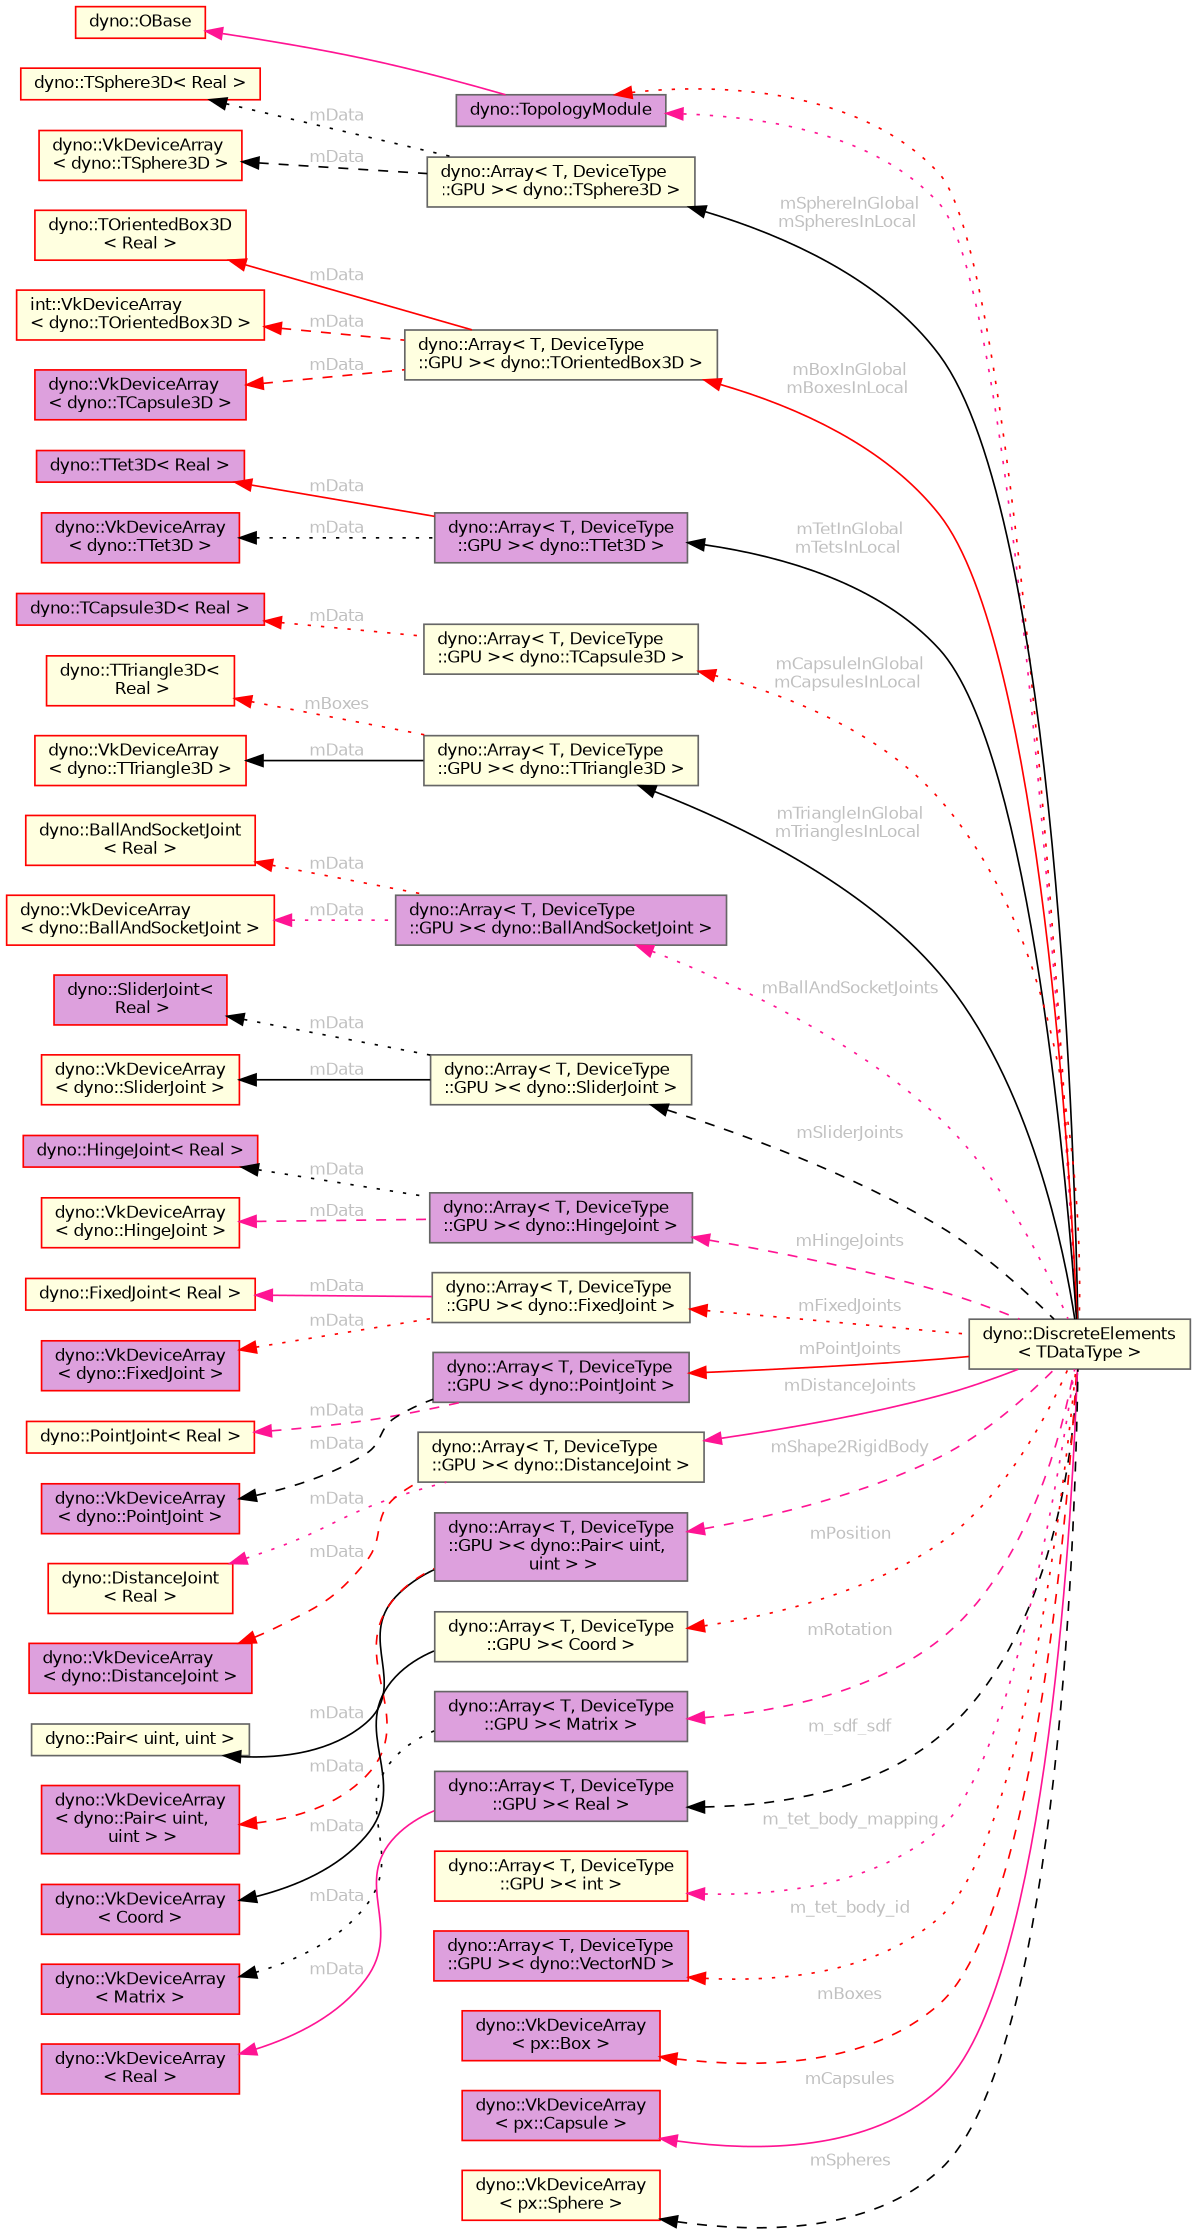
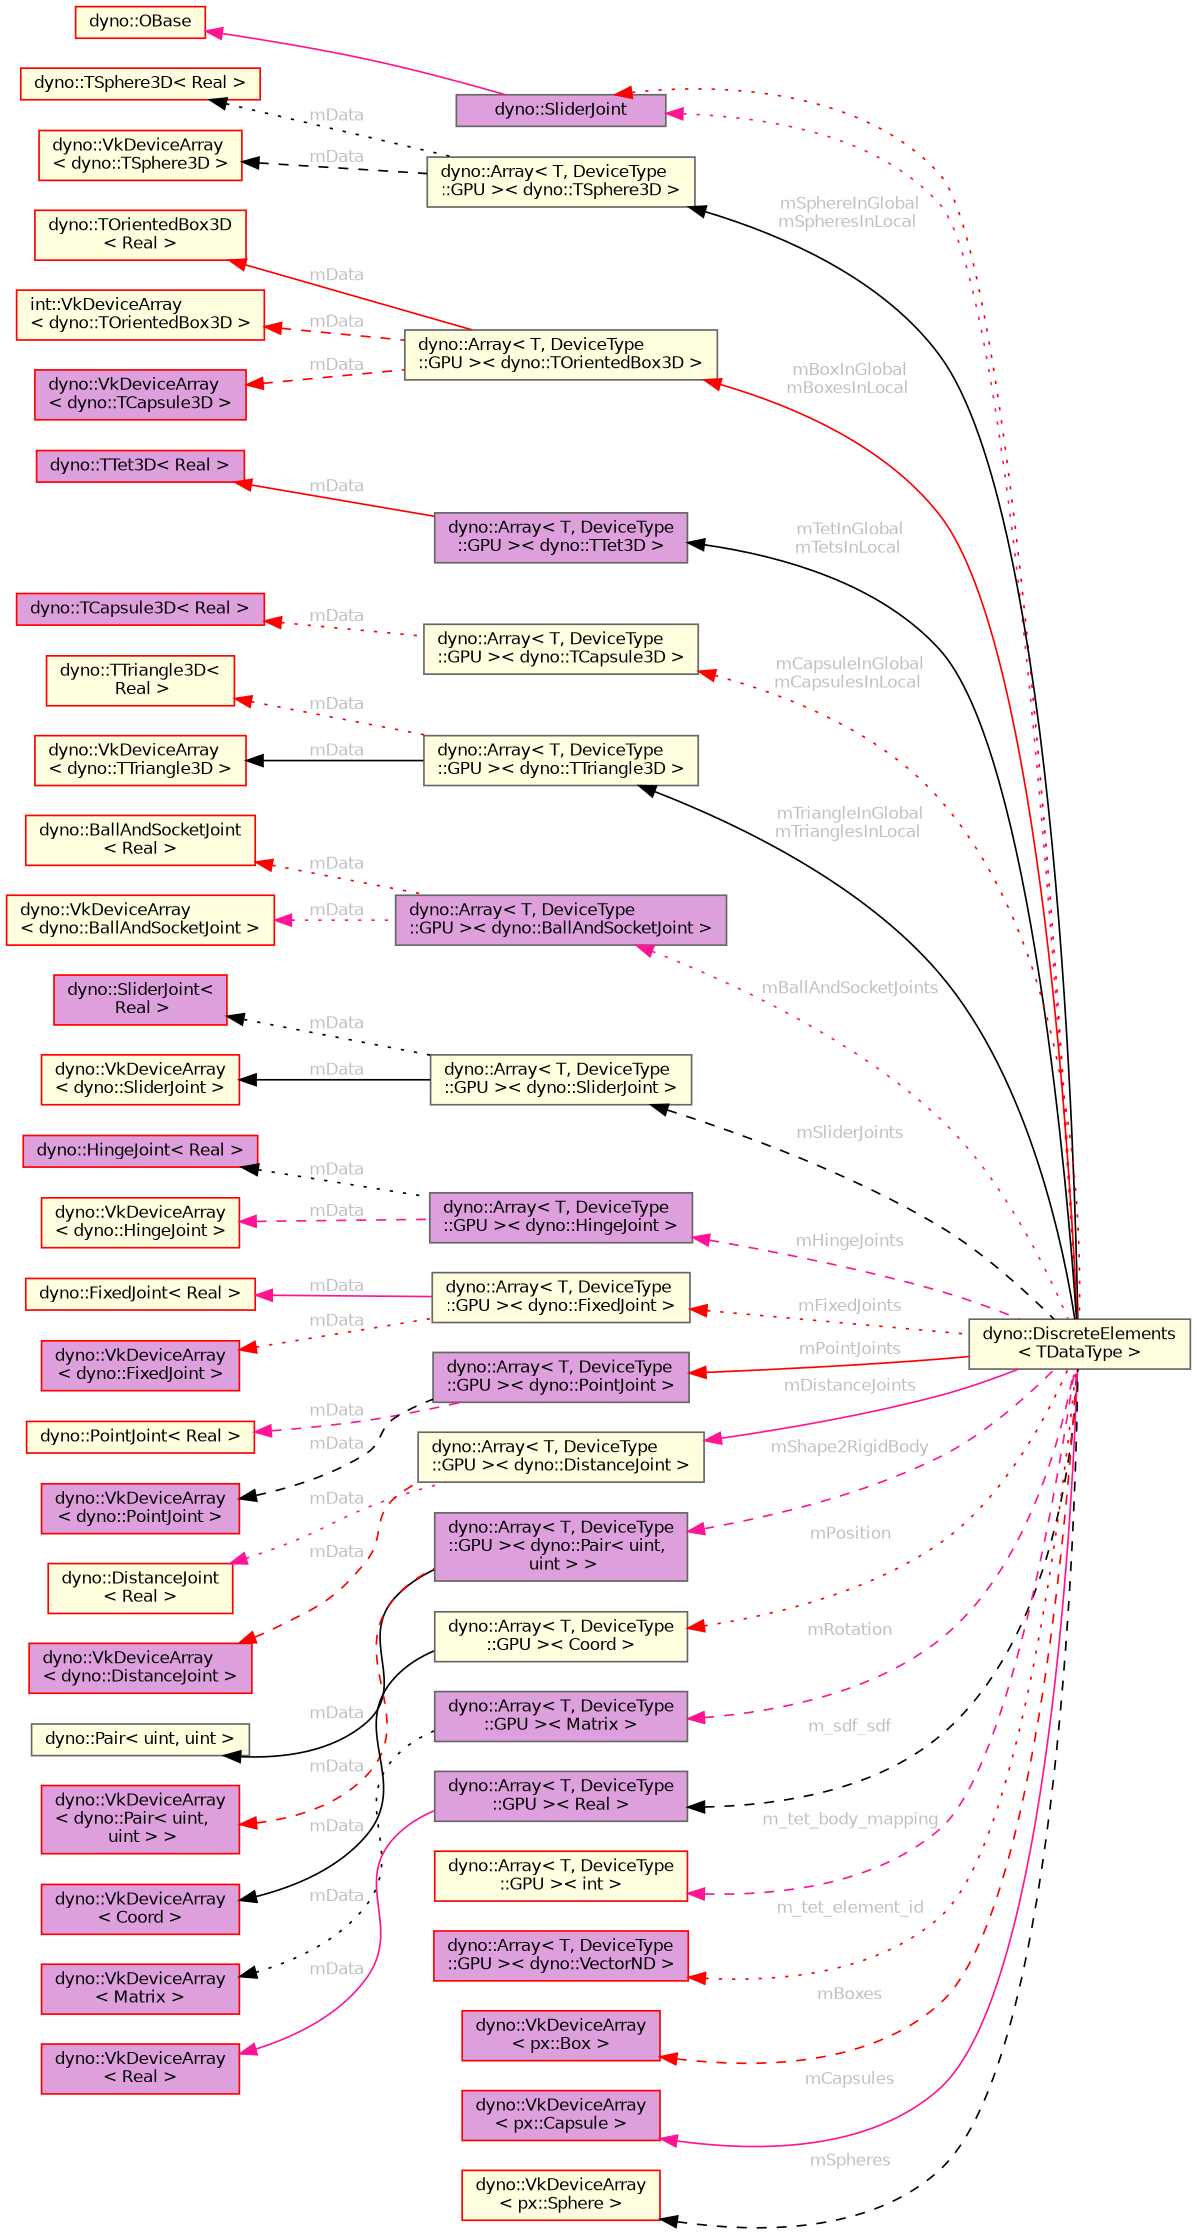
node "dyno::TopologyModule": label "dyno::TopologyModule" -> "dyno::SliderJoint"
node "dyno::VkDeviceArray < dyno::TTet3D >": removed
edge "dyno::Array< T, DeviceType ::GPU >< dyno::TTriangle3D >" -> "dyno::TTriangle3D< Real >": label " mBoxes" -> " mData"
edge "dyno::DiscreteElements < TDataType >" -> "dyno::Array< T, DeviceType ::GPU >< int >": style dotted -> dashed
edge "dyno::DiscreteElements < TDataType >" -> "dyno::Array< T, DeviceType ::GPU >< dyno::VectorND >": label " m_tet_body_id" -> " m_tet_element_id"
